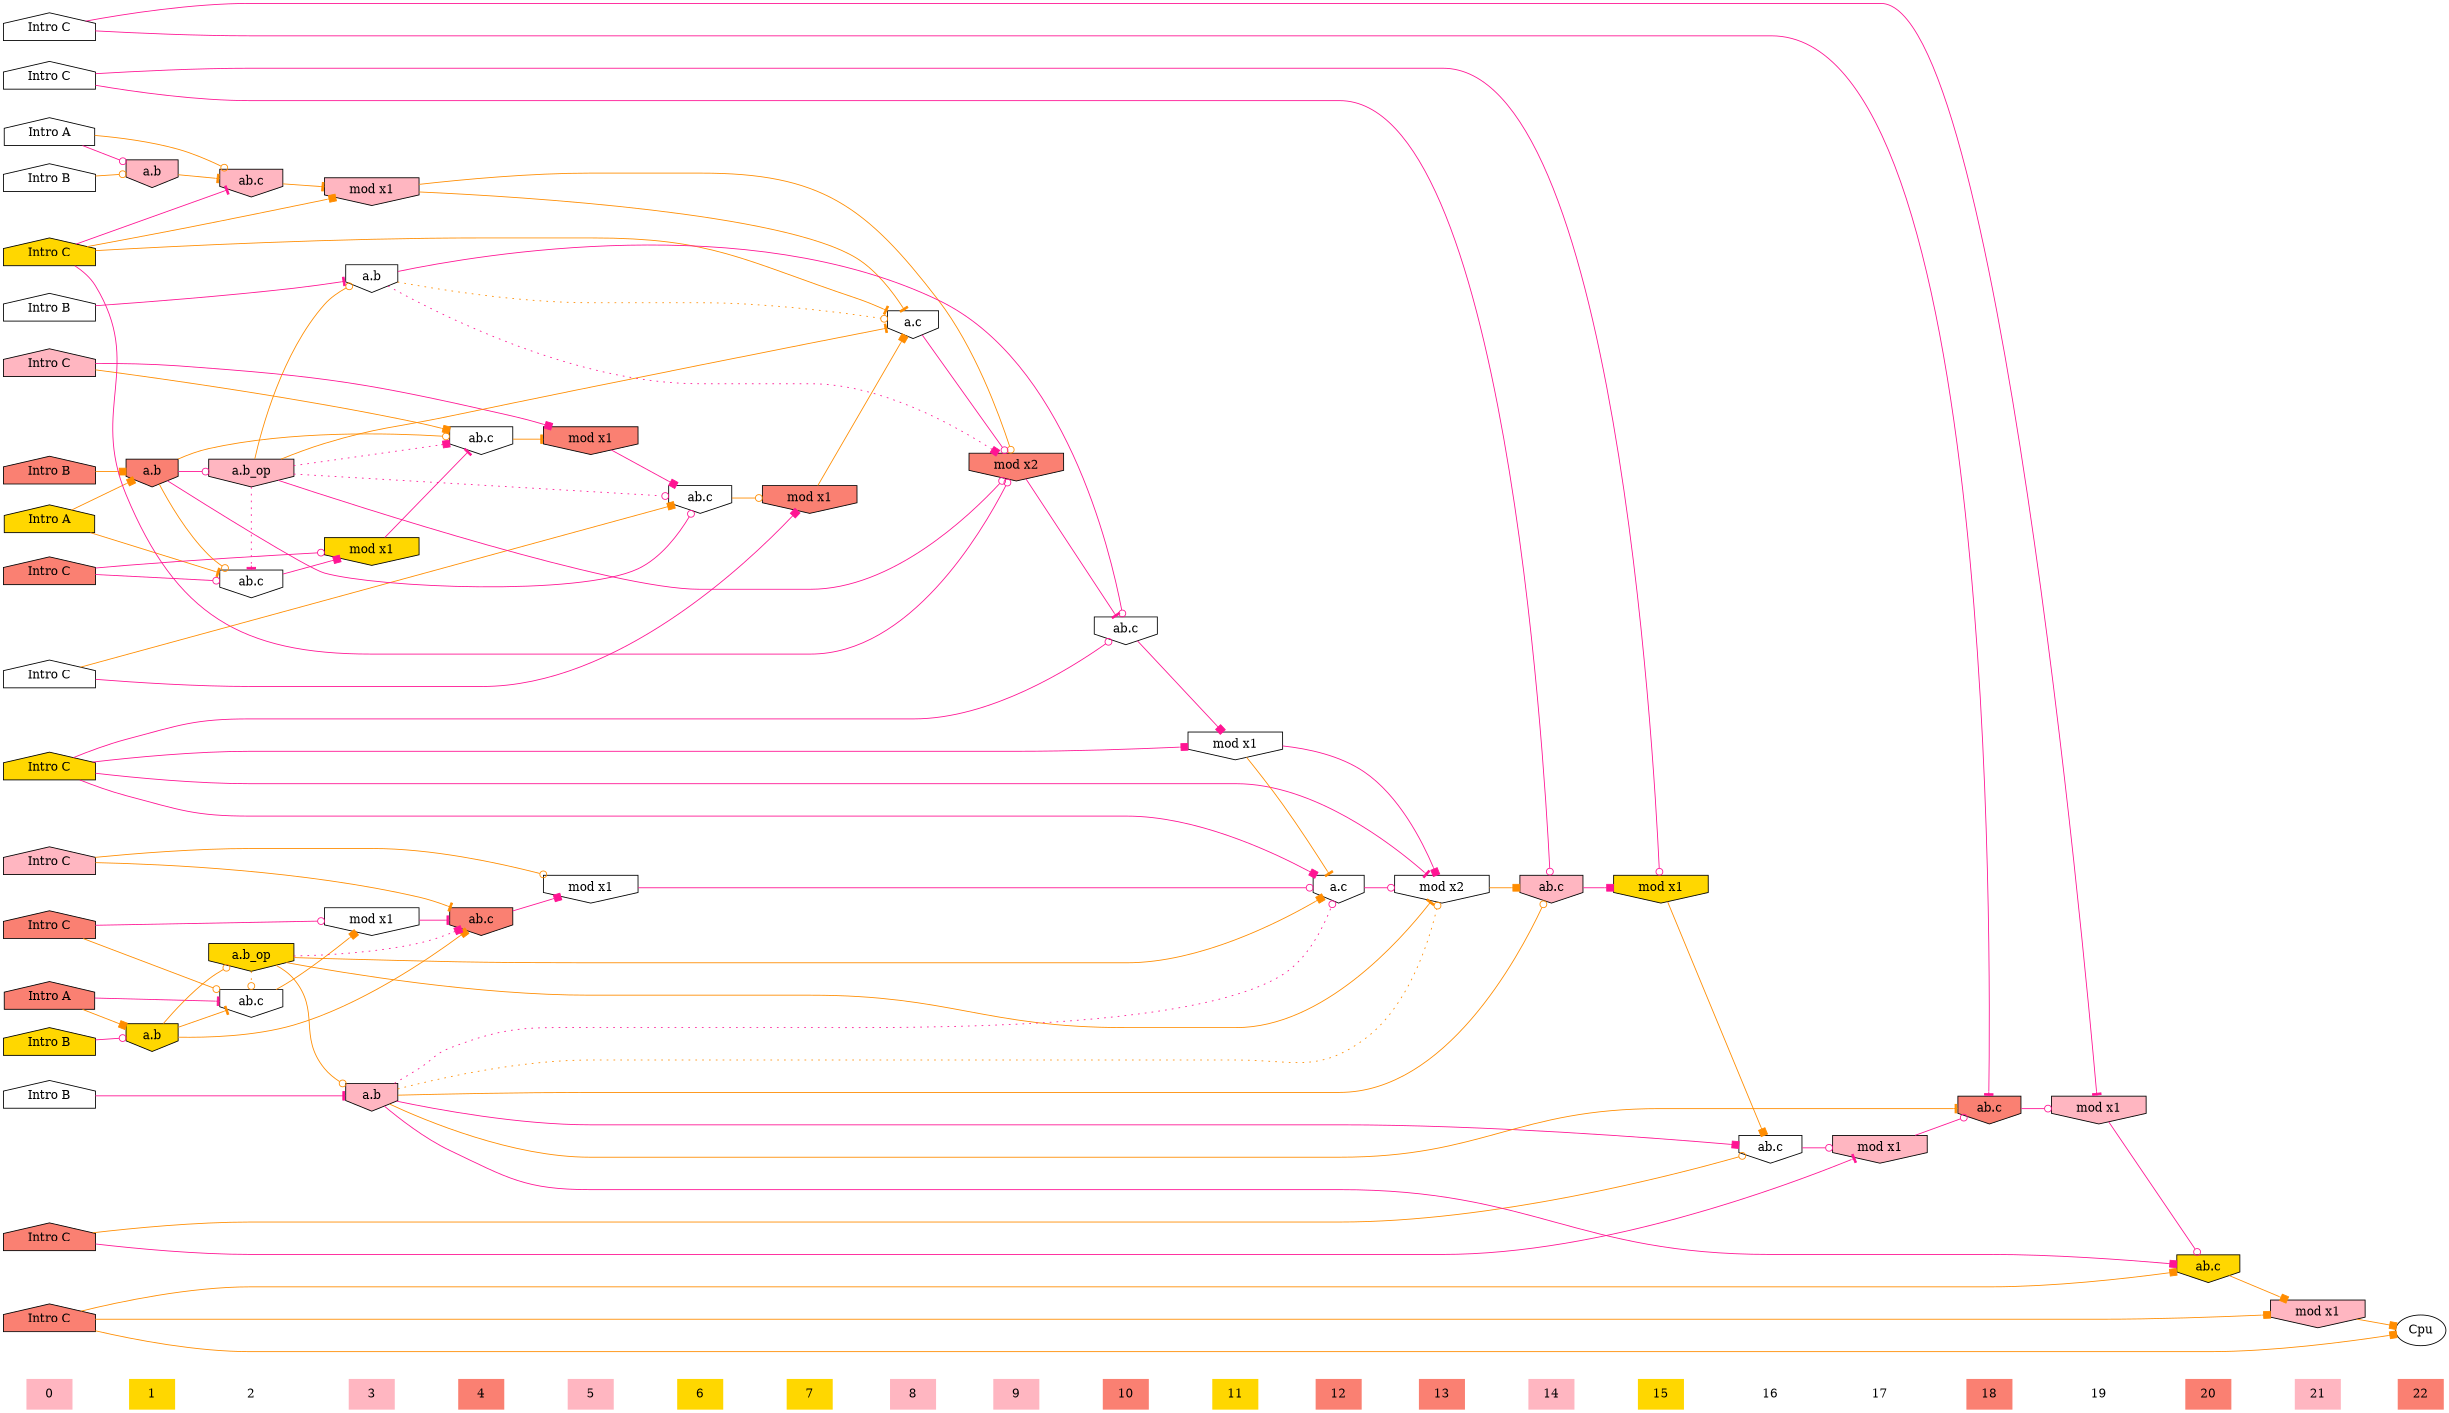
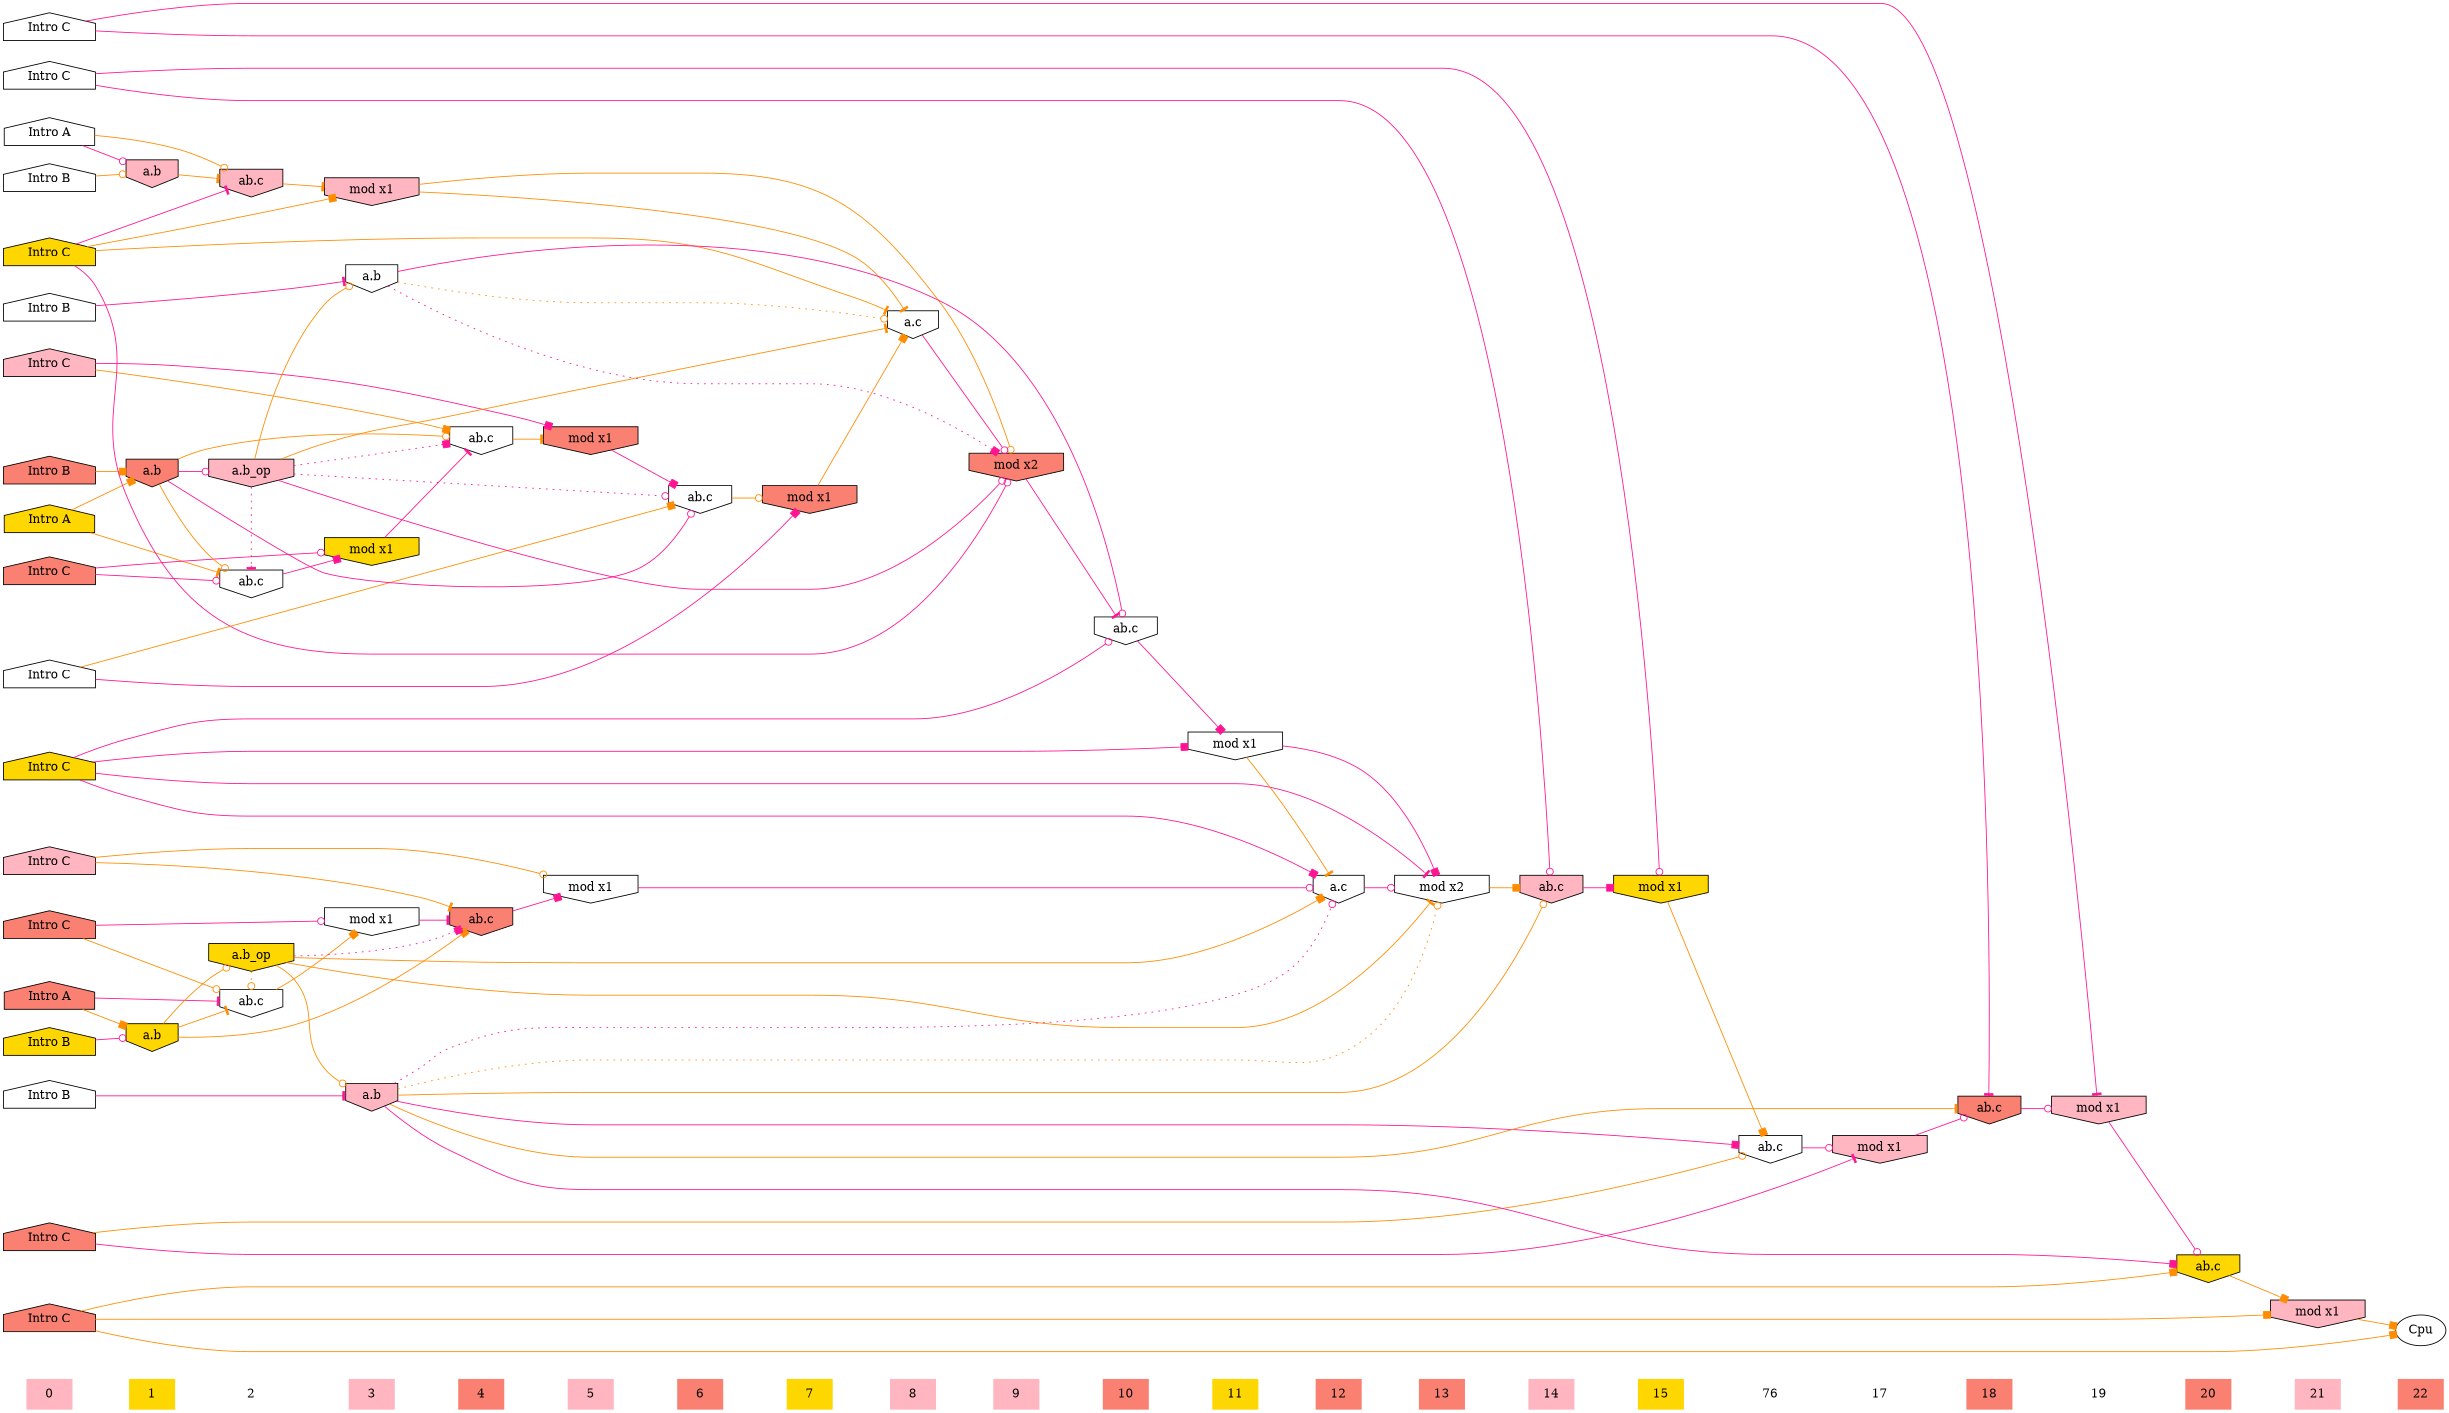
node "6": fillcolor gold -> salmon
node "16": label "16" -> "76"
